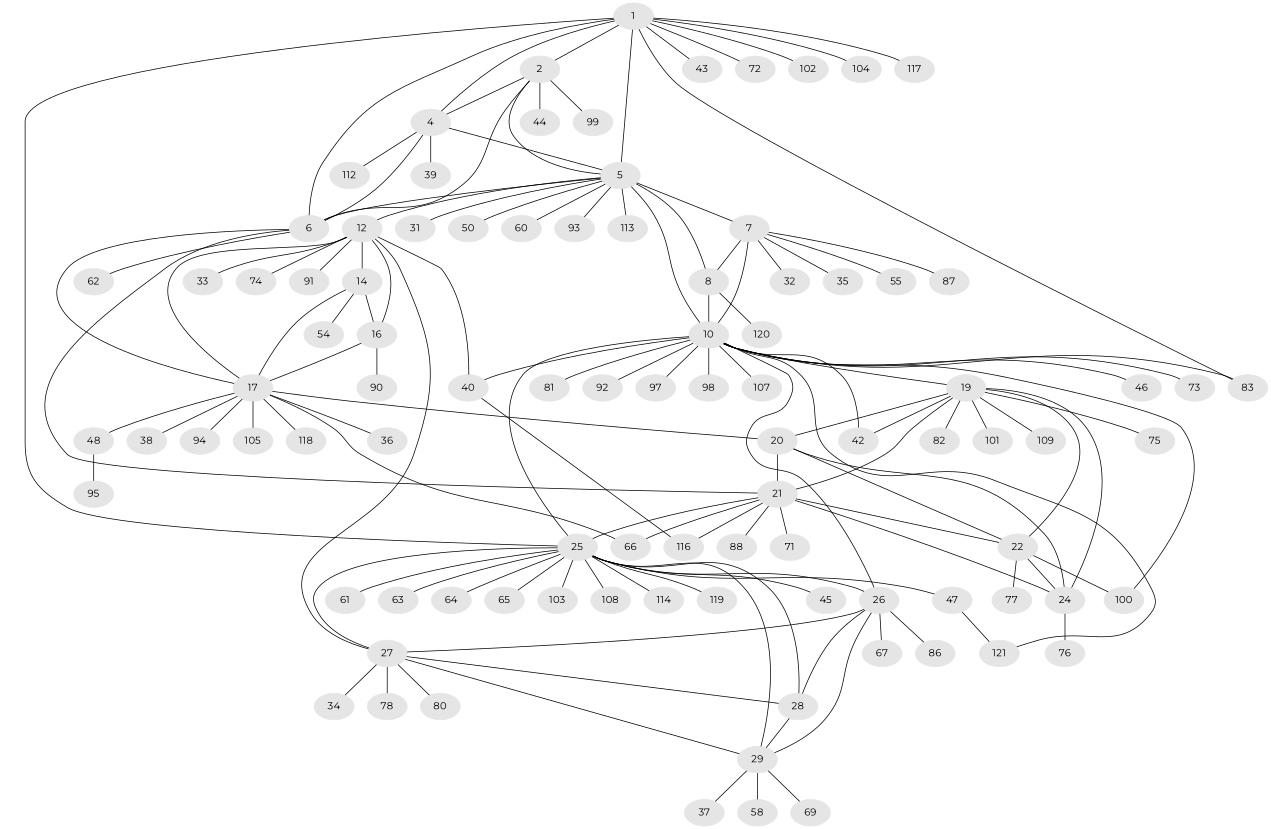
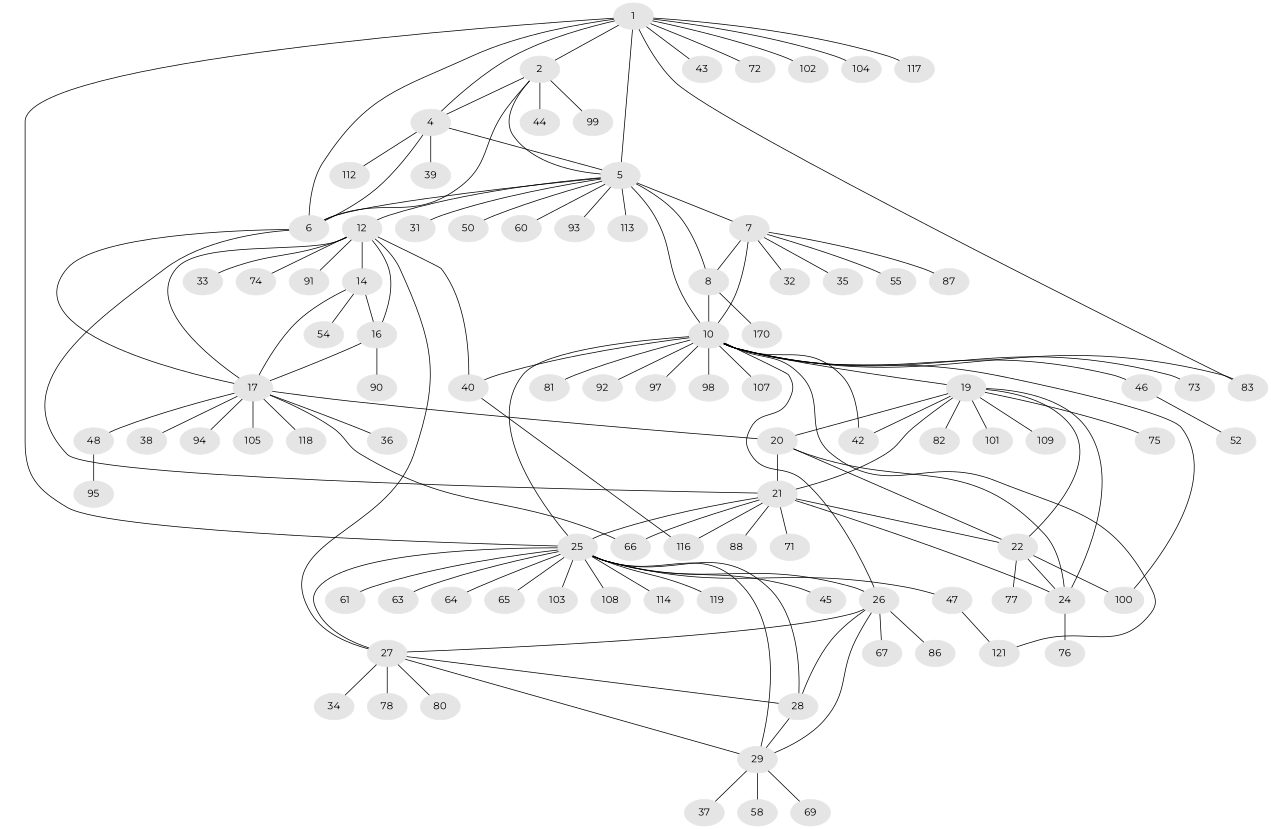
node "62": removed
node "120": label "120" -> "170"
node "52": added
